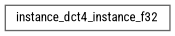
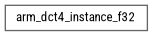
node "instance_dct4_instance_f32": label "instance_dct4_instance_f32" -> "arm_dct4_instance_f32"
